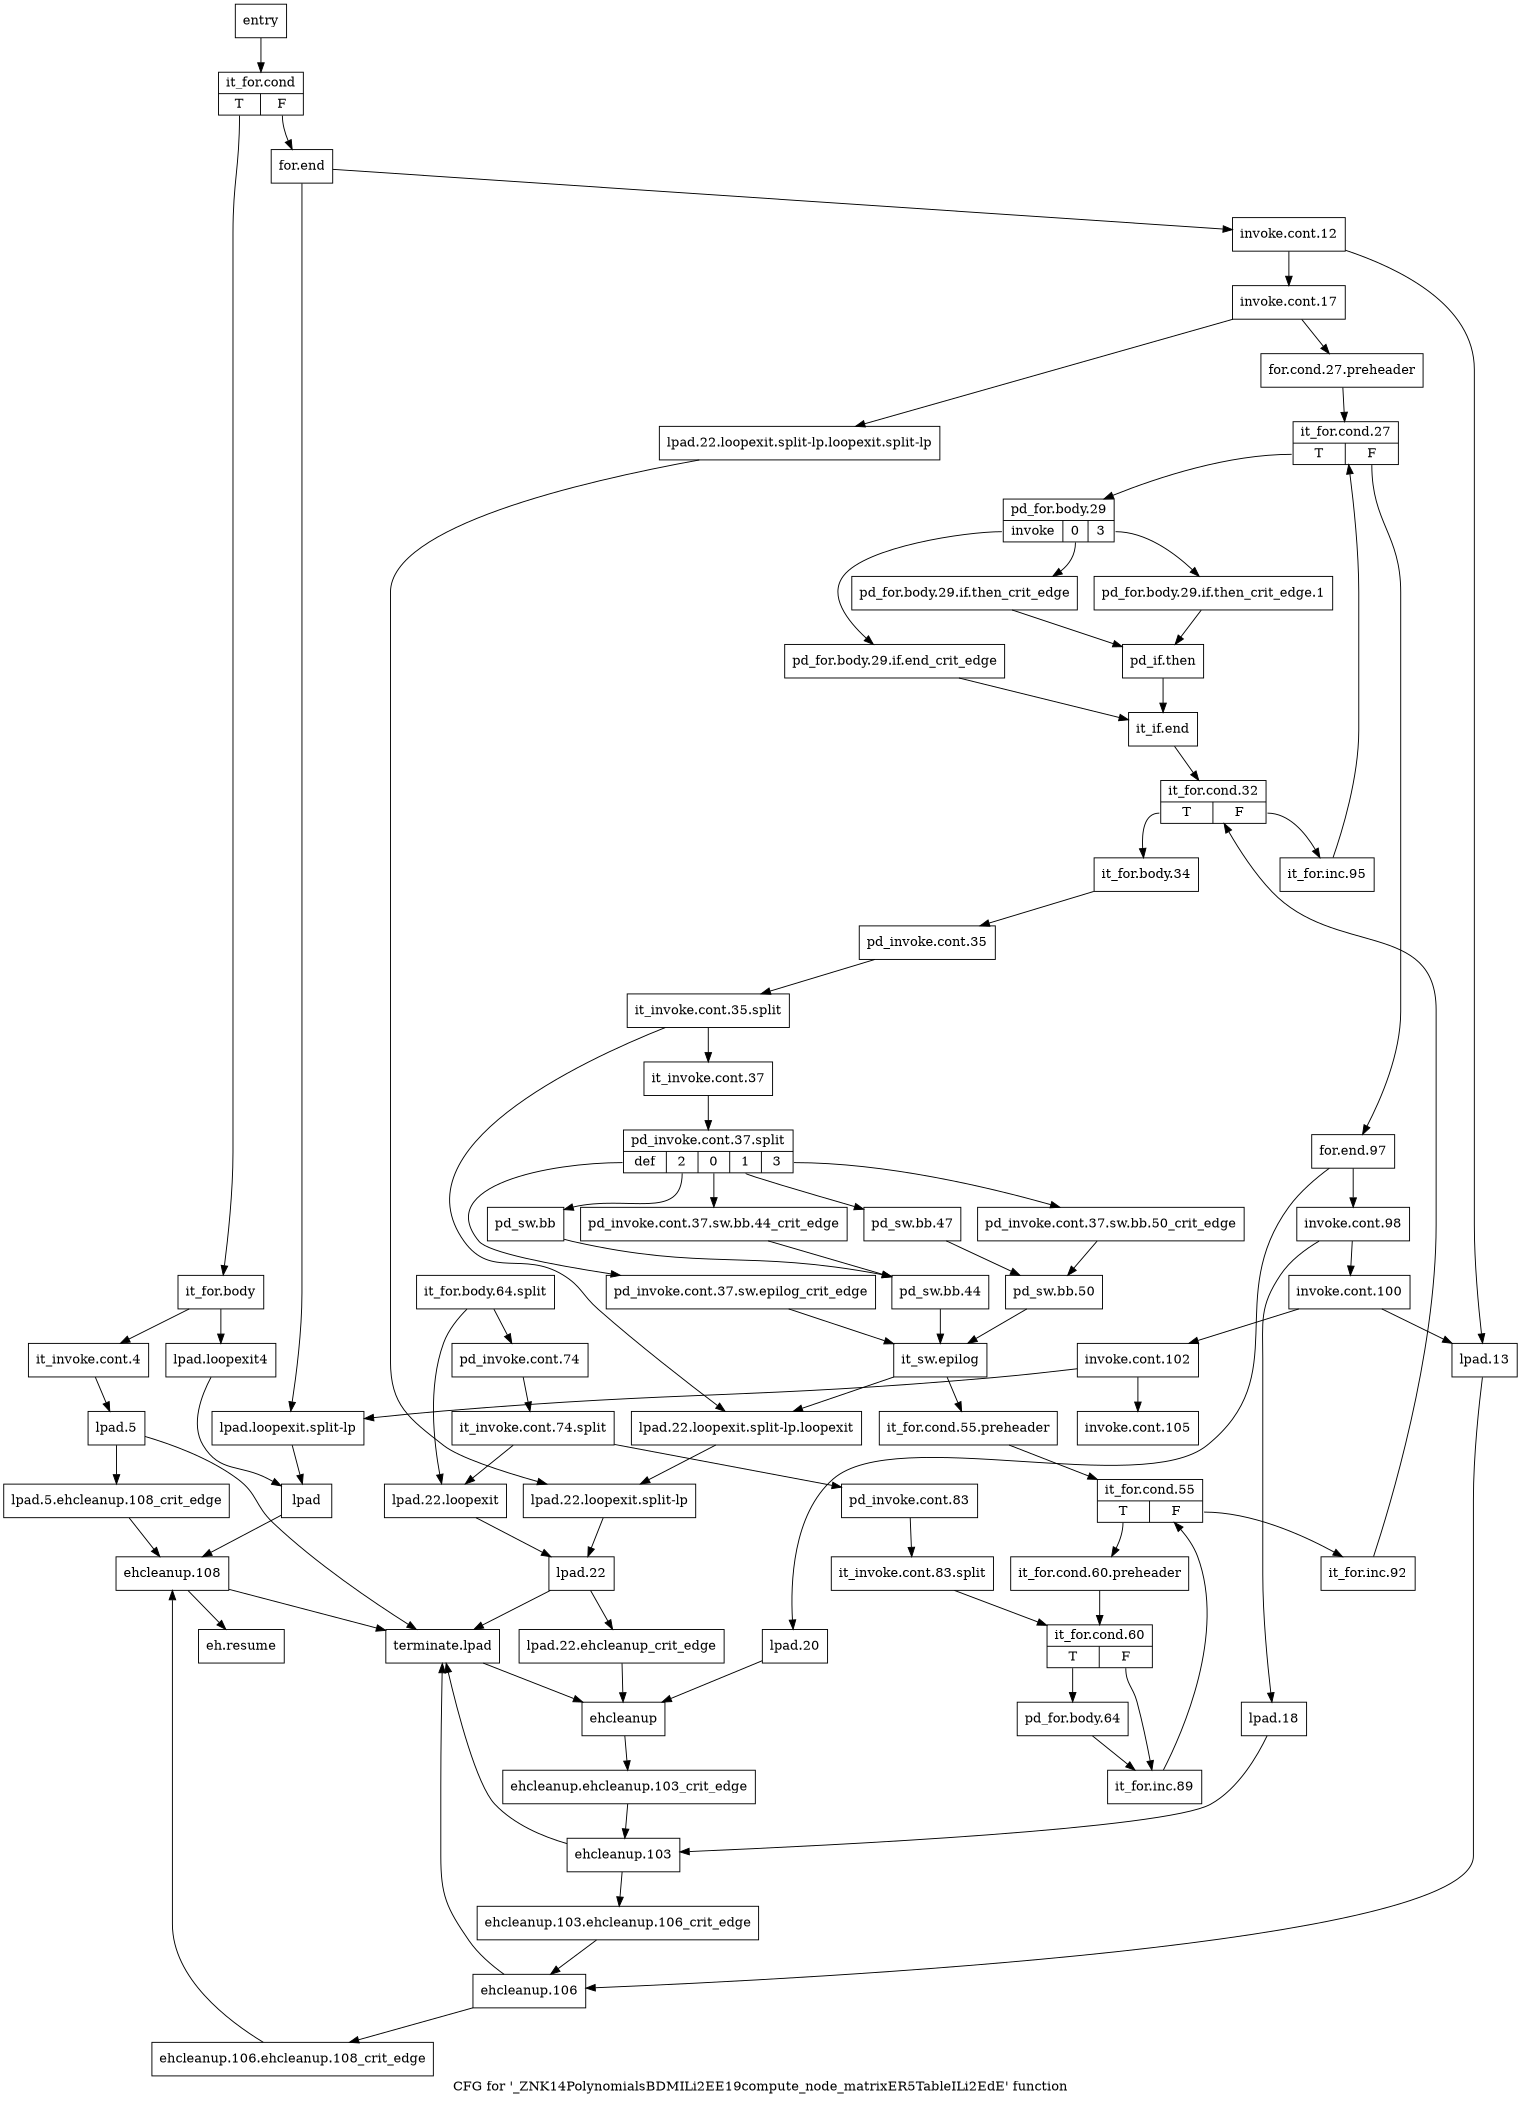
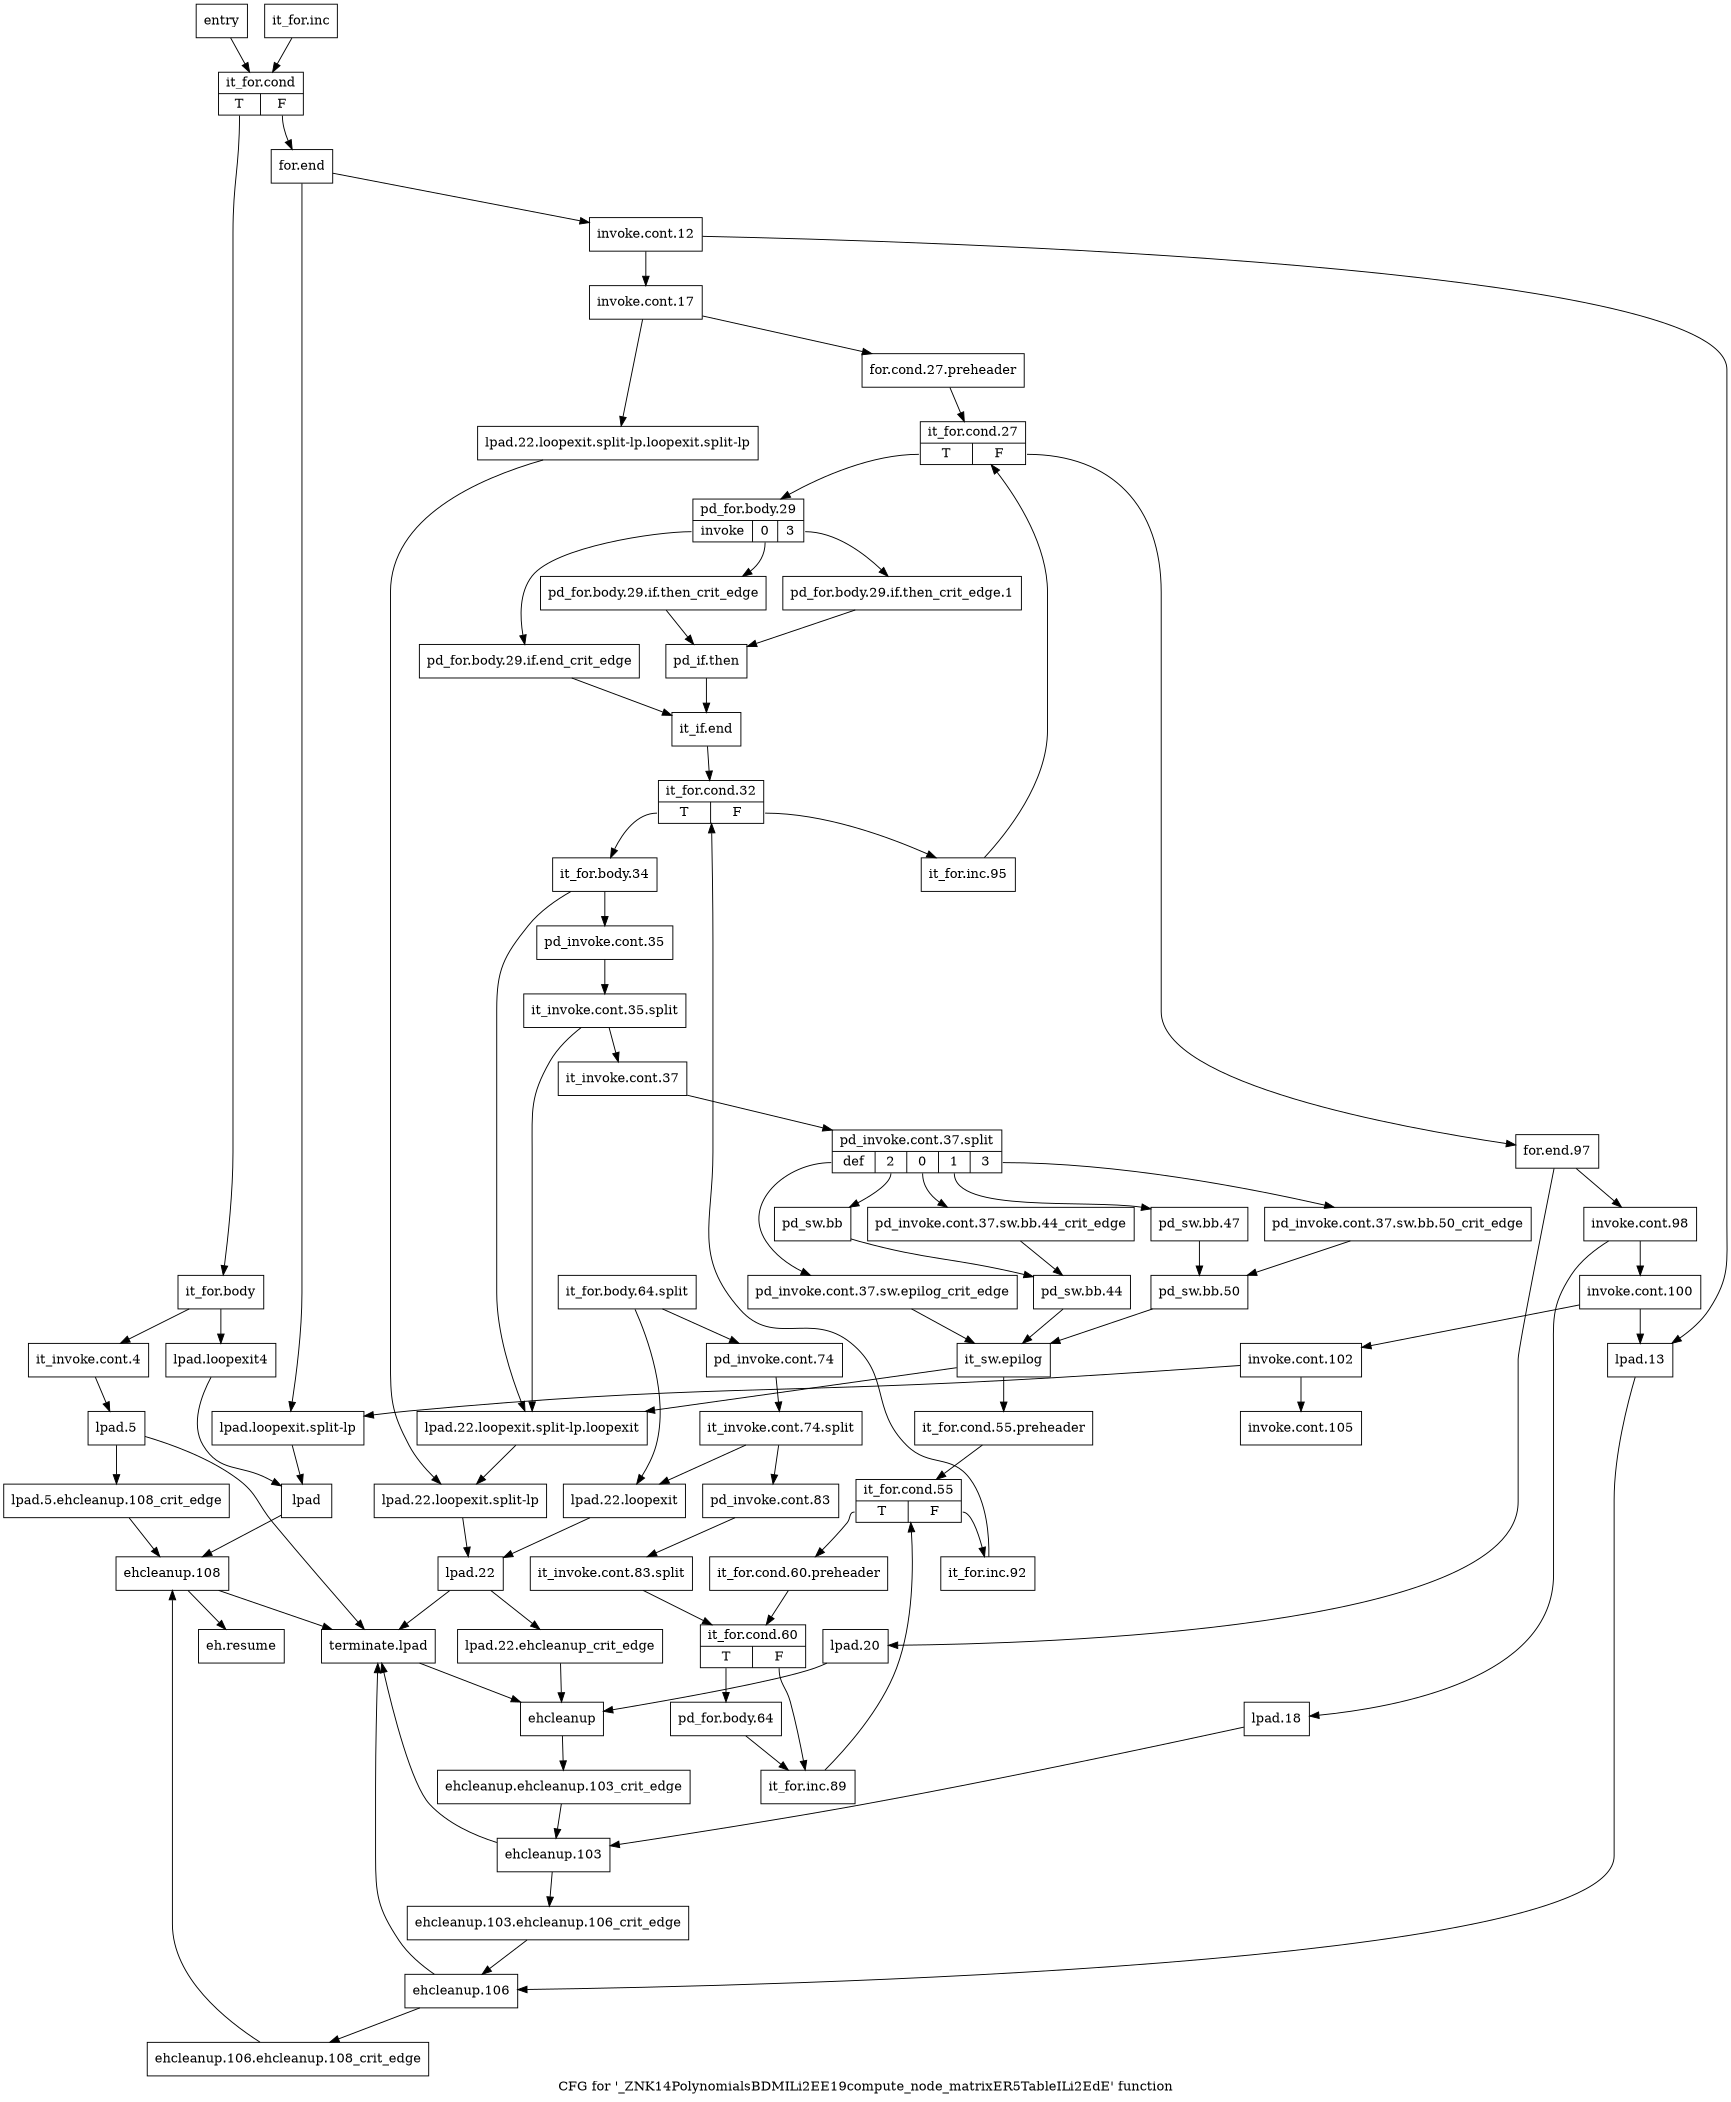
node "it_for.inc": added
edge "it_for.body.34" -> "lpad.22.loopexit.split-lp.loopexit": added
